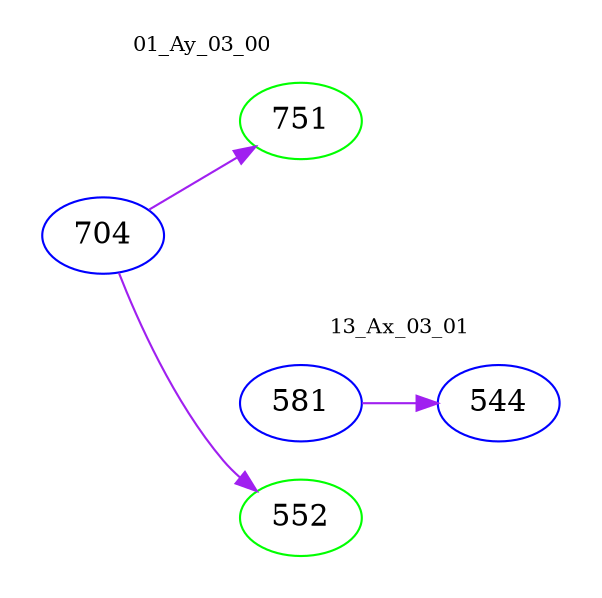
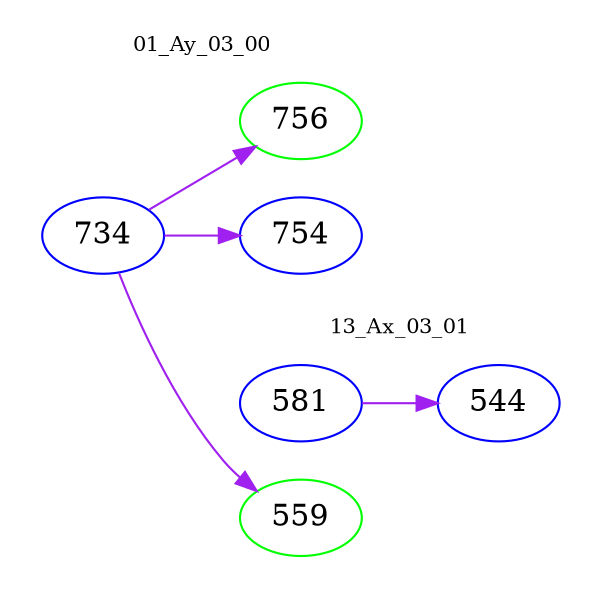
node "751": label "751" -> "756"
node "704": label "704" -> "734"
node "754": added
node "552": label "552" -> "559"
